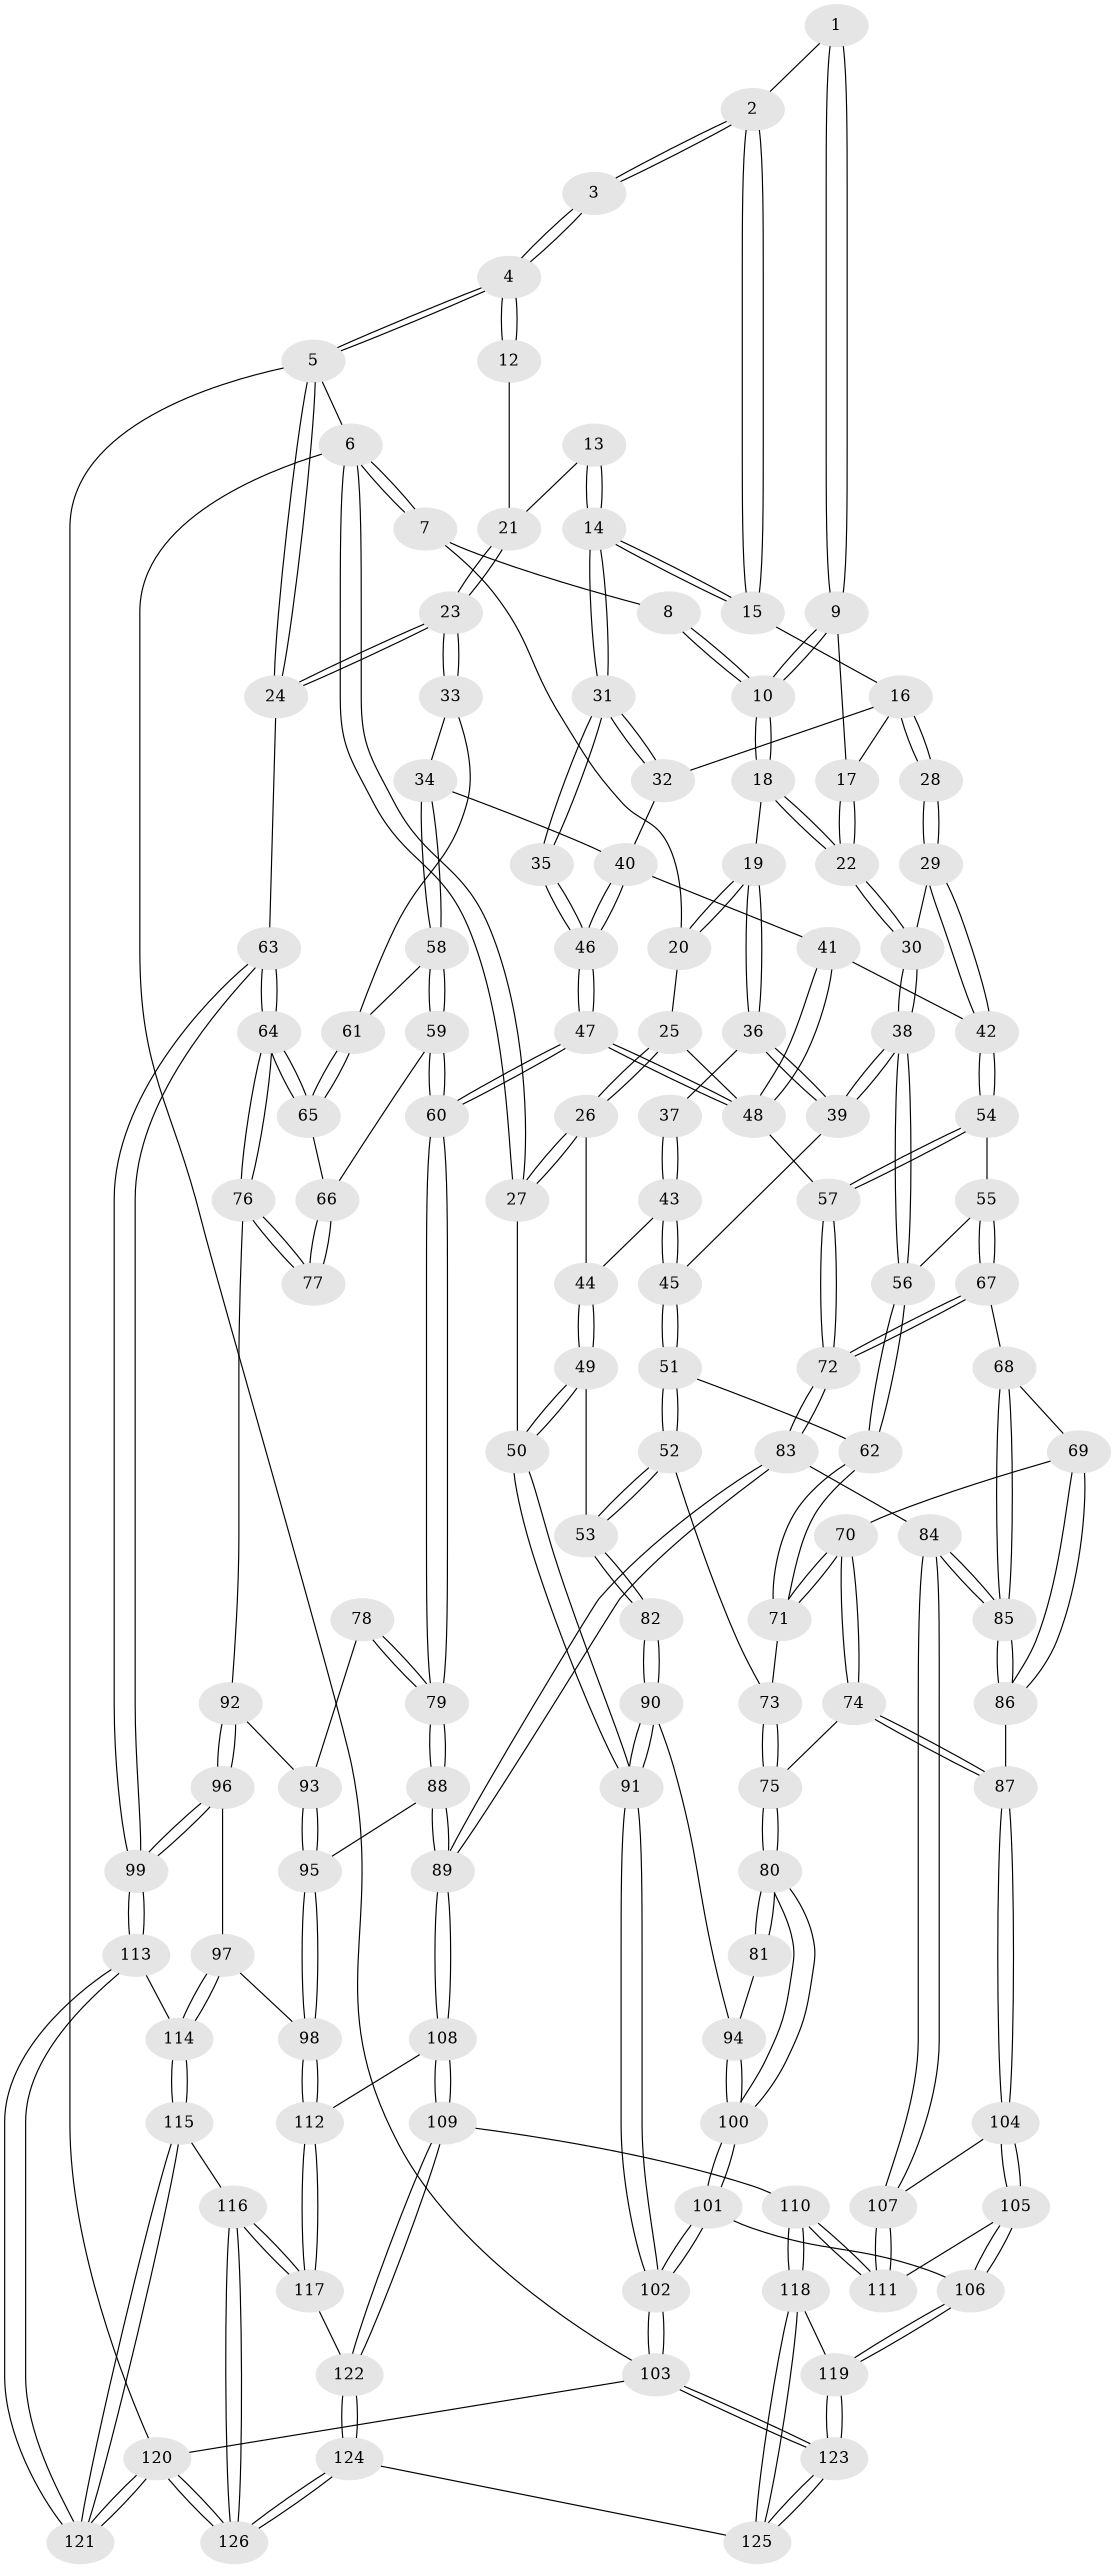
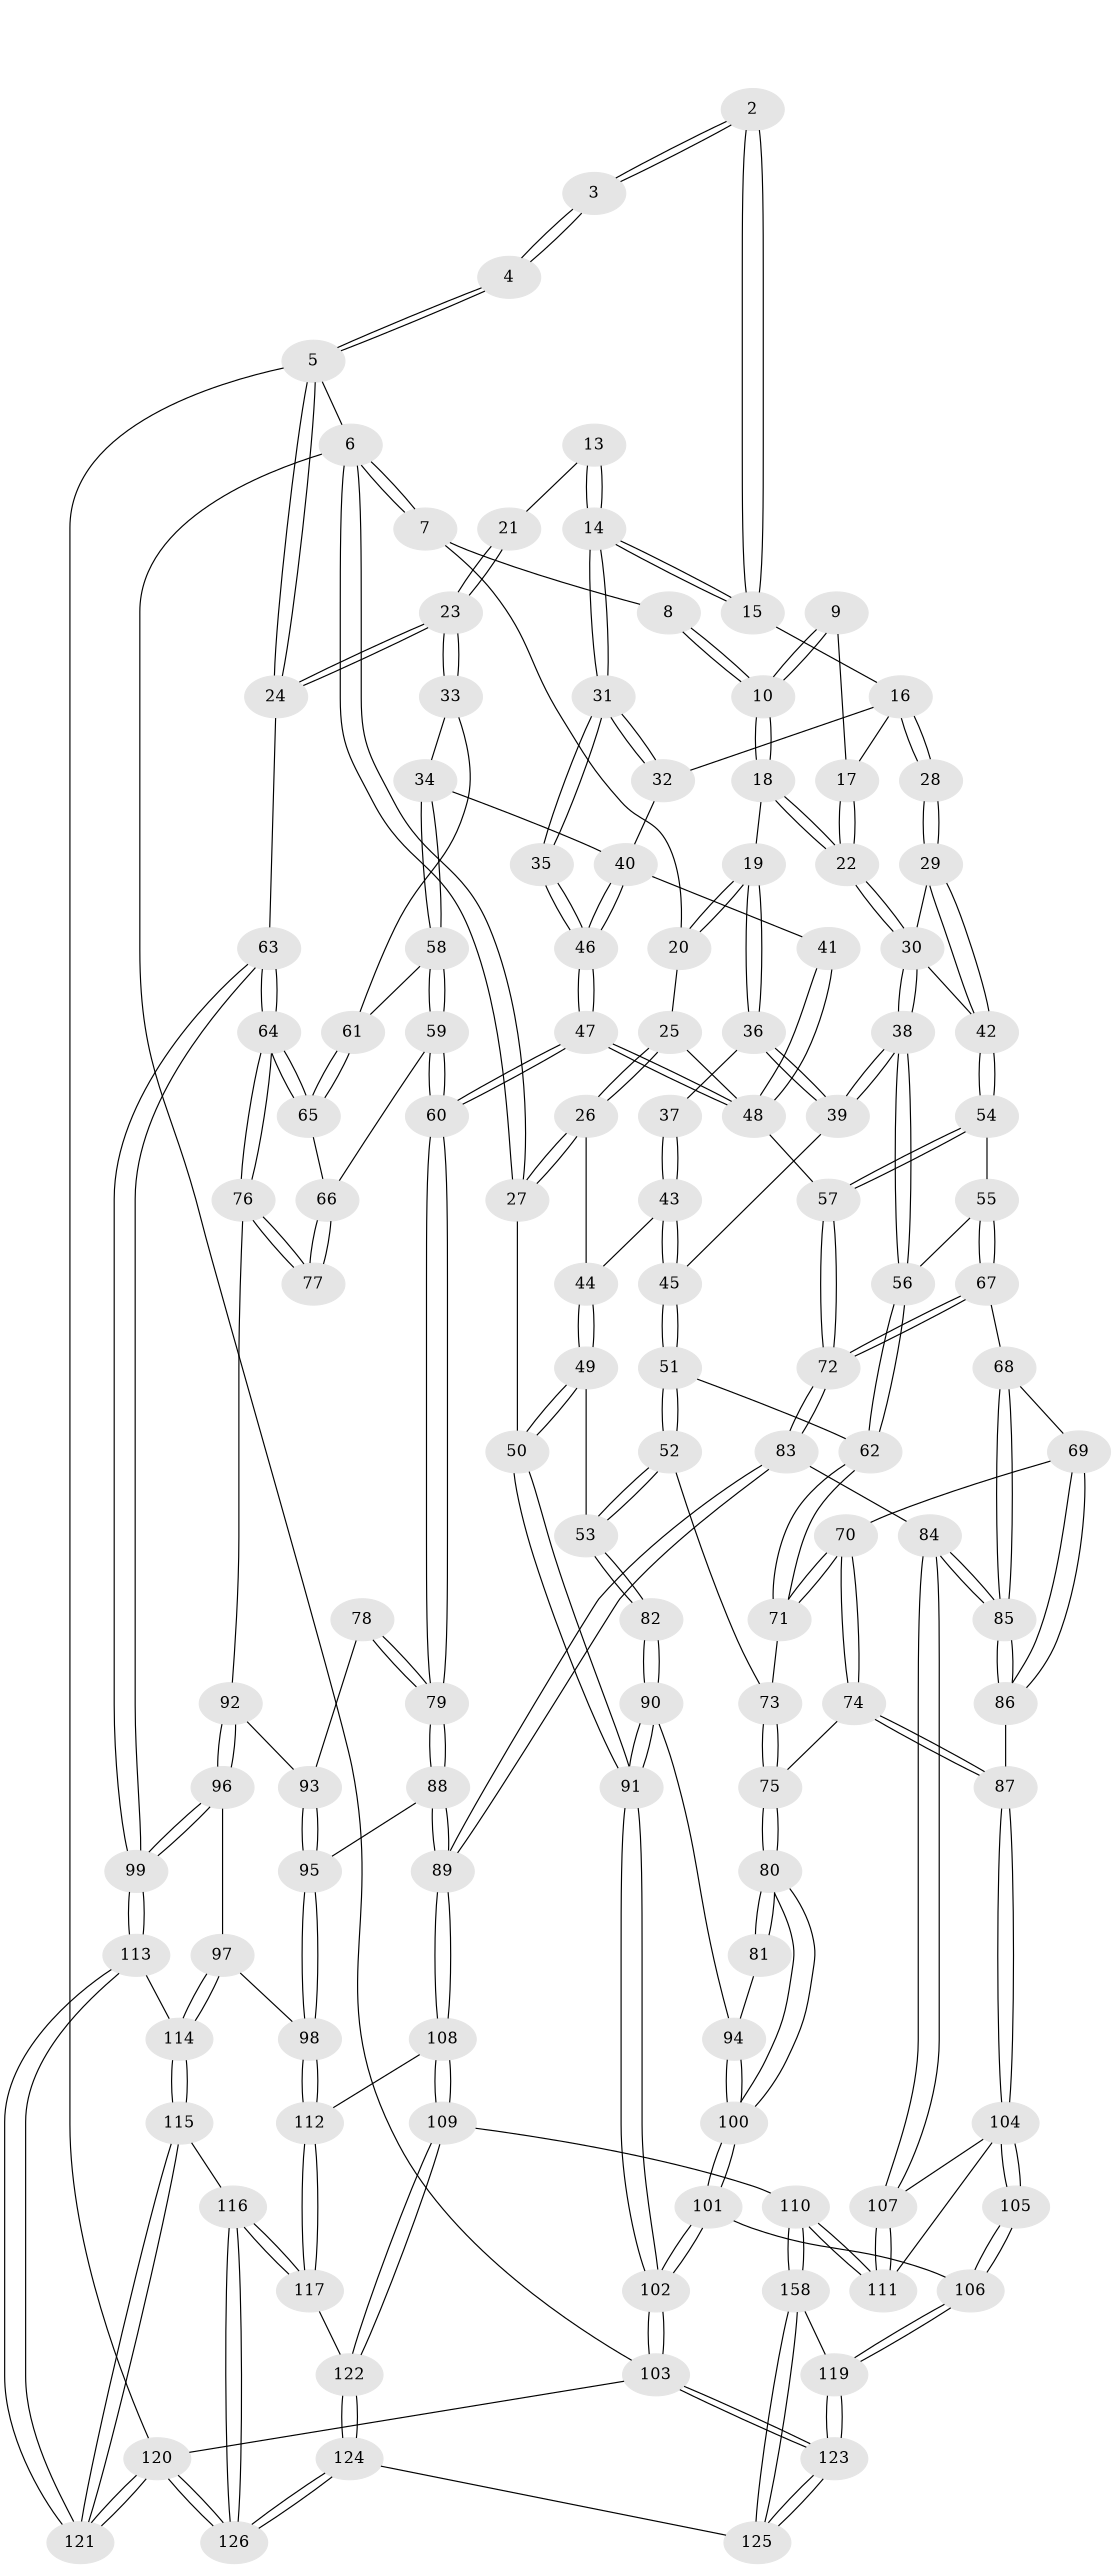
node "1": removed
node "12": removed
edge "41" -- "42": now "30" -- "42"
edge "105" -- "111": now "104" -- "111"
node "118": label "118" -> "158"
